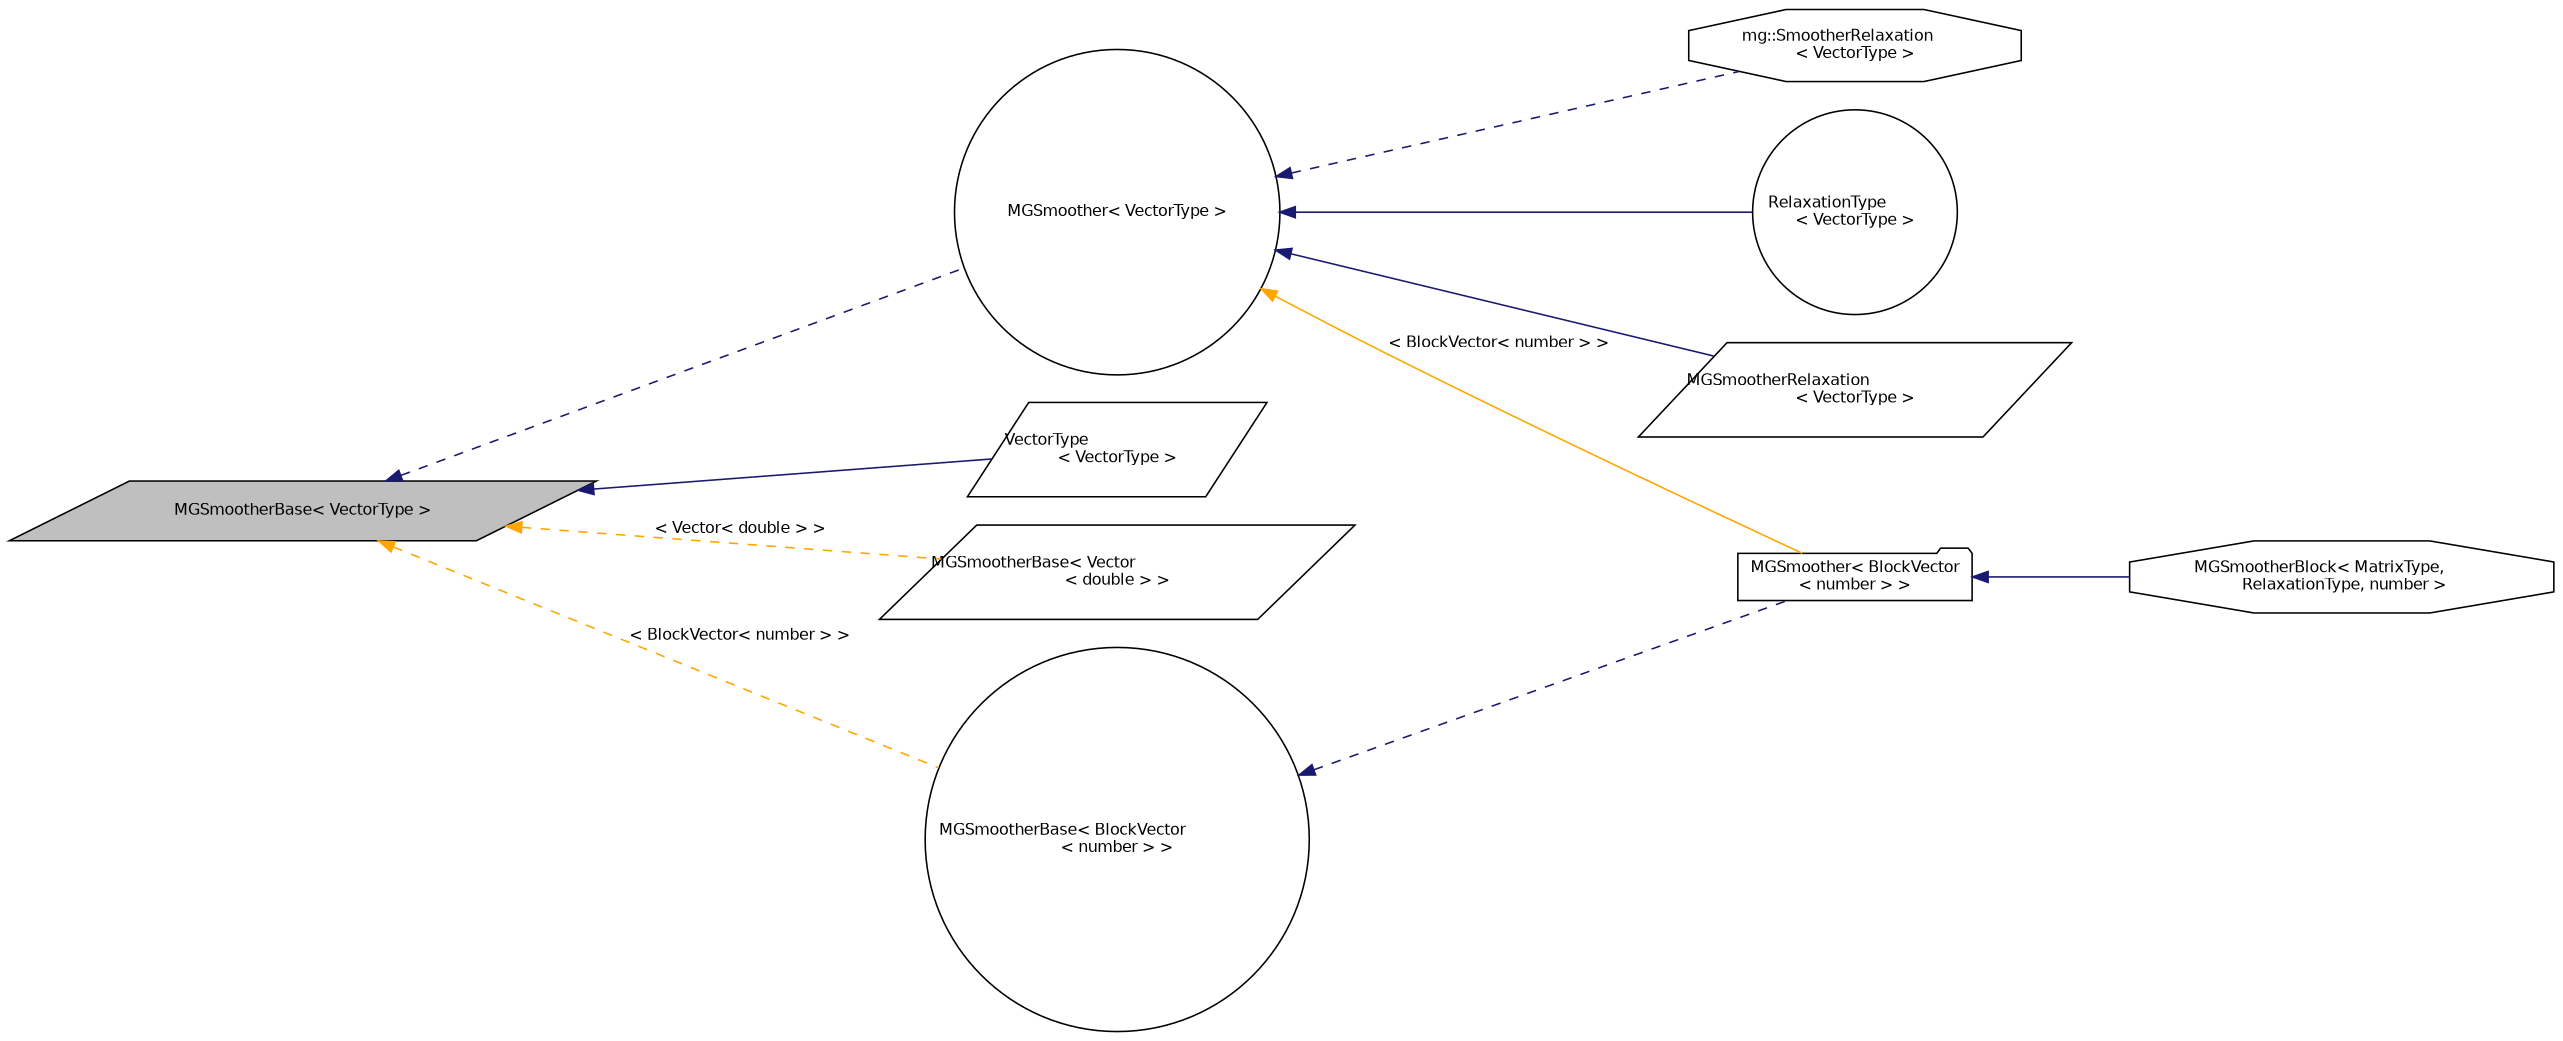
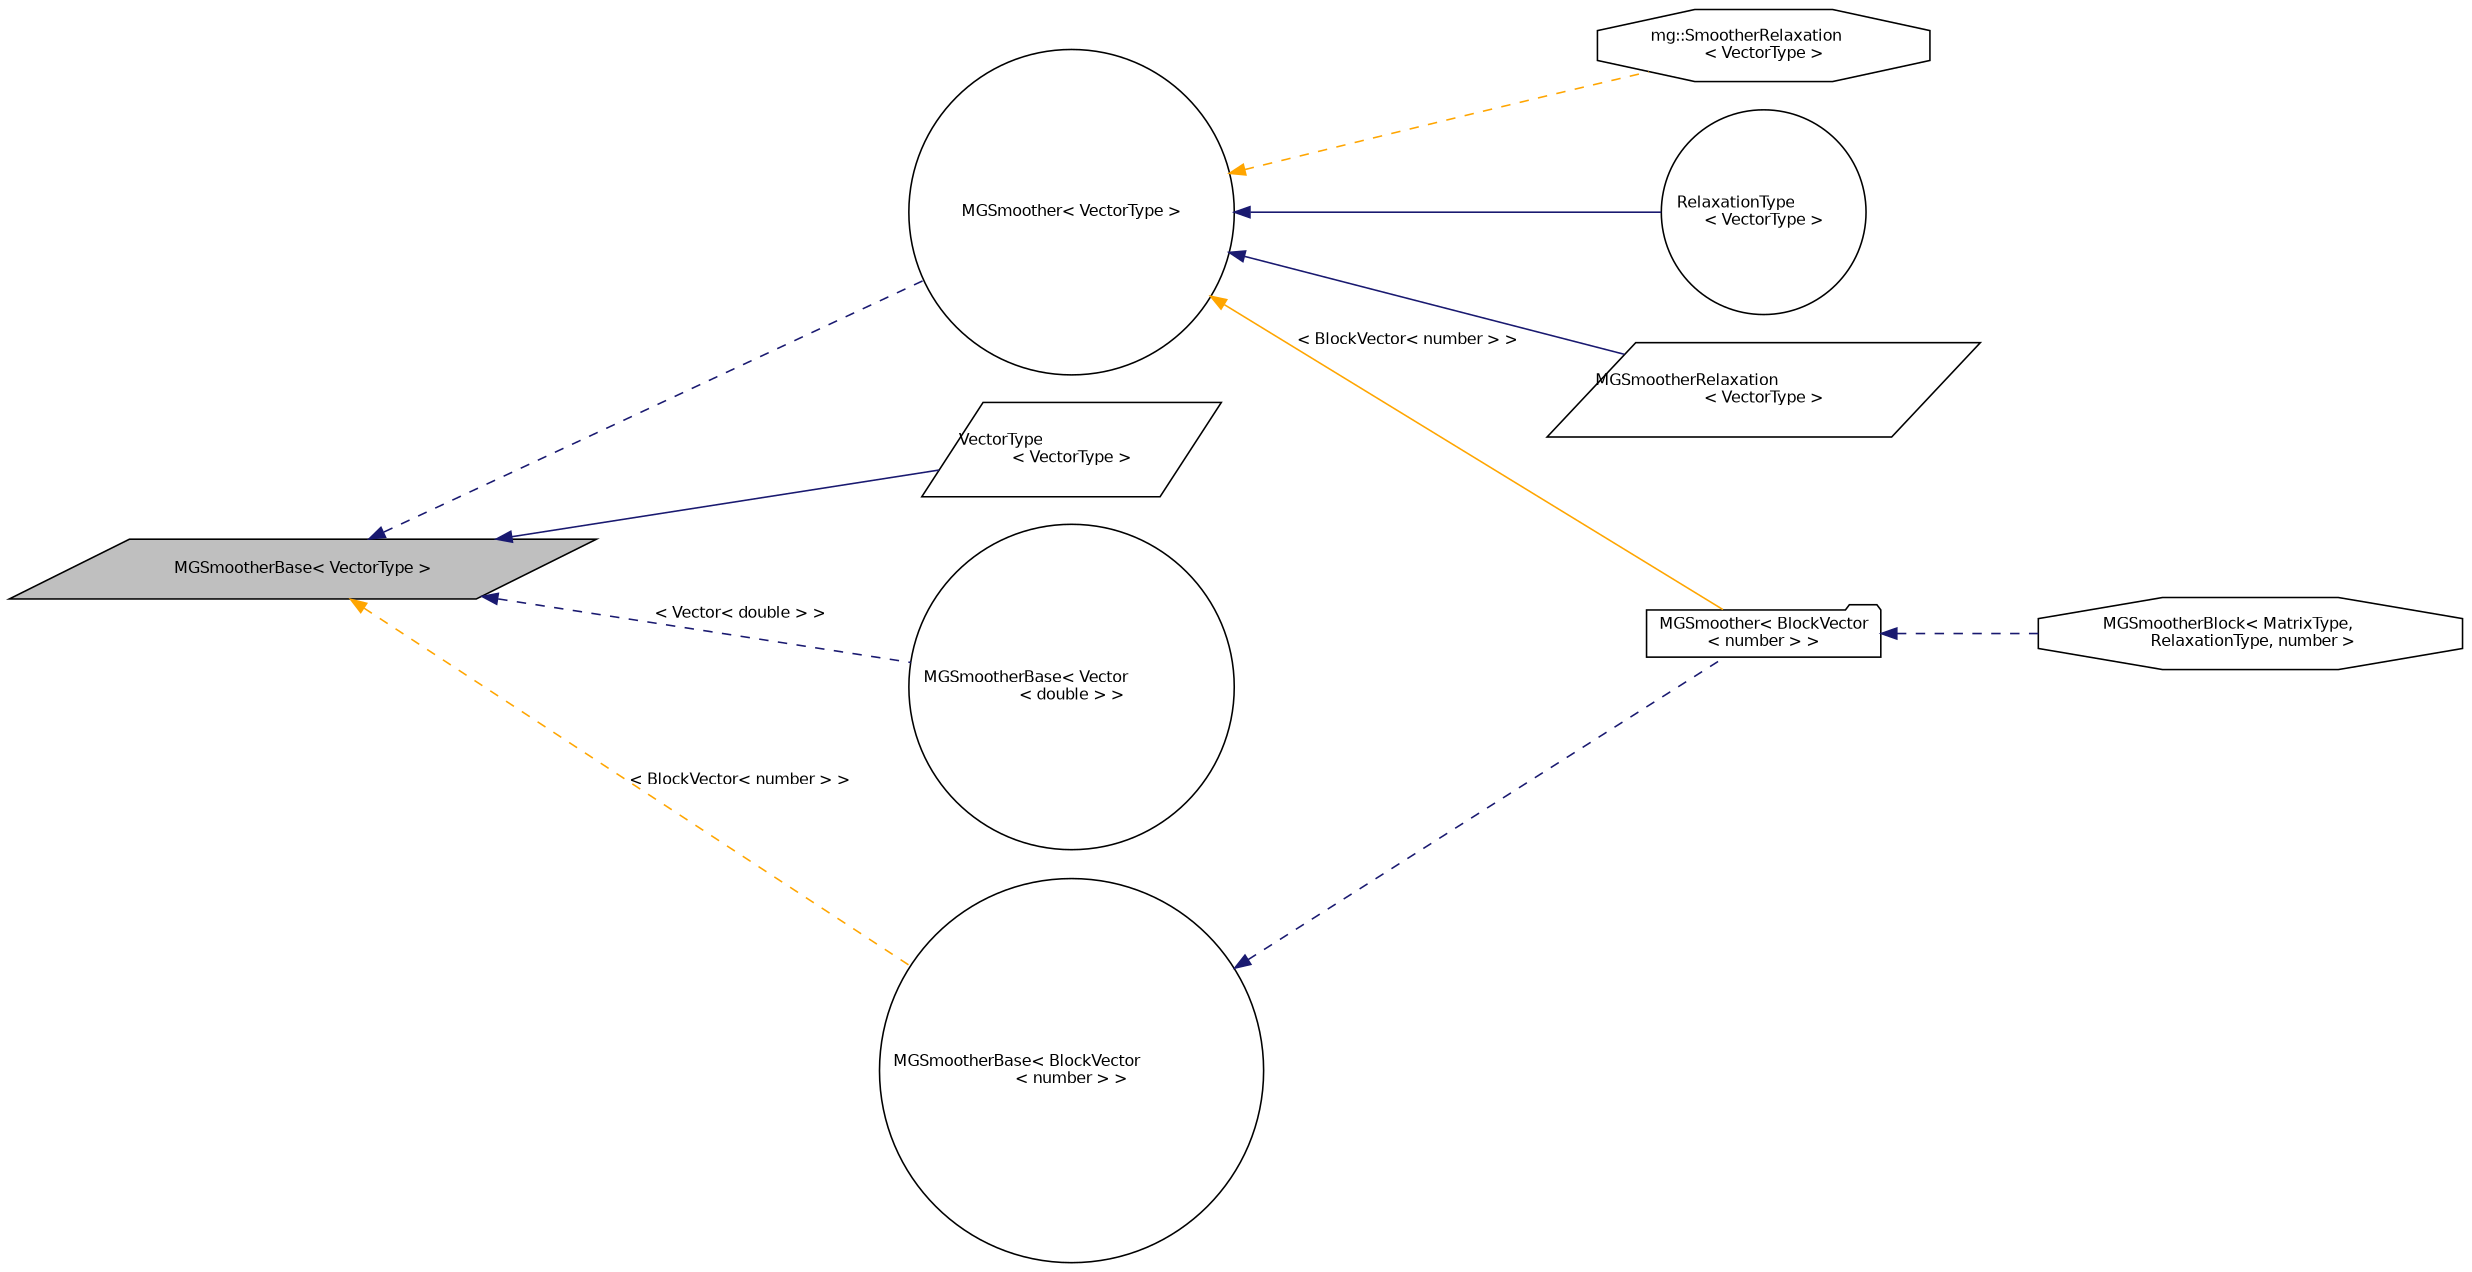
edge "mg::SmootherRelaxation < VectorType >" -> "MGSmoother< VectorType >": color midnightblue -> orange
edge "MGSmootherBase< Vector < double > >" -> "MGSmootherBase< VectorType >": color orange -> midnightblue
node "MGSmootherBase< Vector < double > >": shape parallelogram -> circle
edge "MGSmootherBlock< MatrixType, RelaxationType, number >" -> "MGSmoother< BlockVector < number > >": style solid -> dashed
